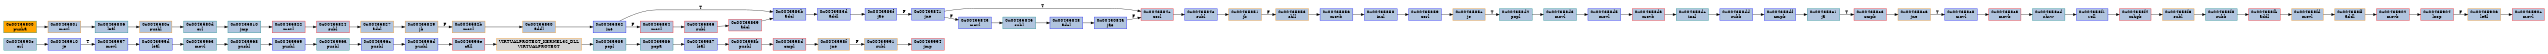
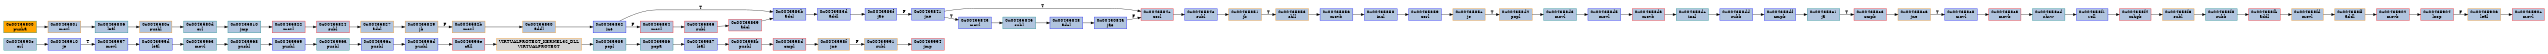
edge "0x00435851 jb" -> "0x00435853 shll": label "F" -> "T"
node "0x004358d2 popl": color teal -> darkorange
edge "0x00435841 jne" -> "0x00435843 movl": label "F" -> "T"
